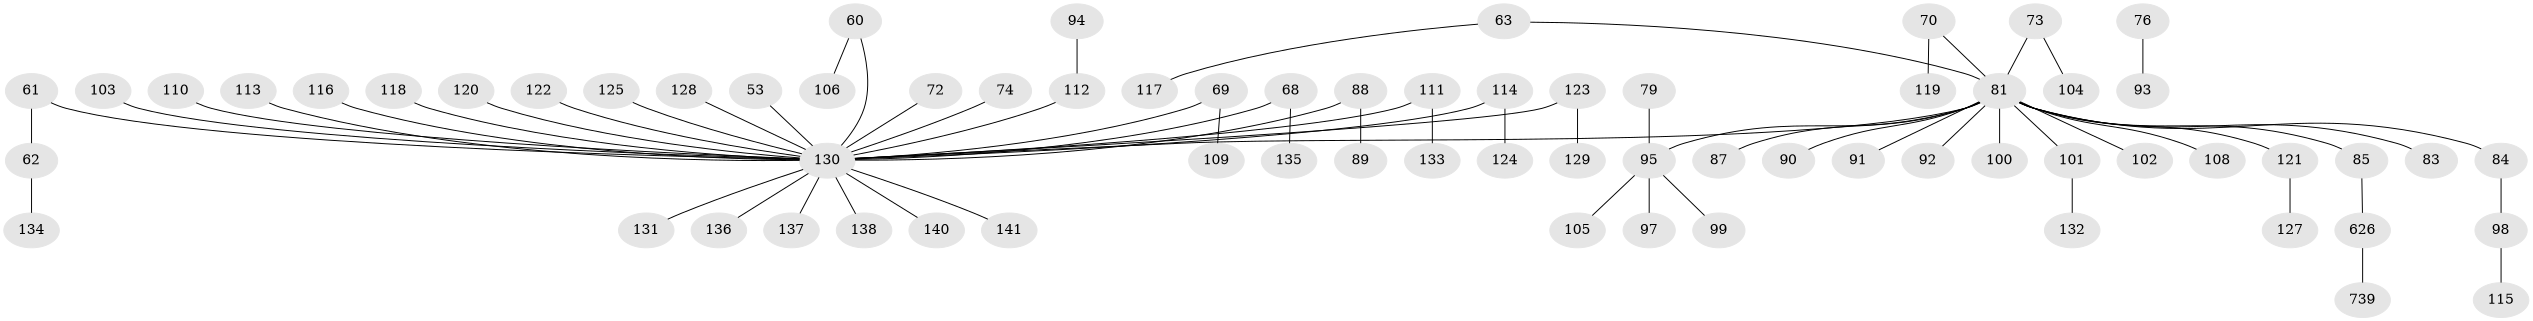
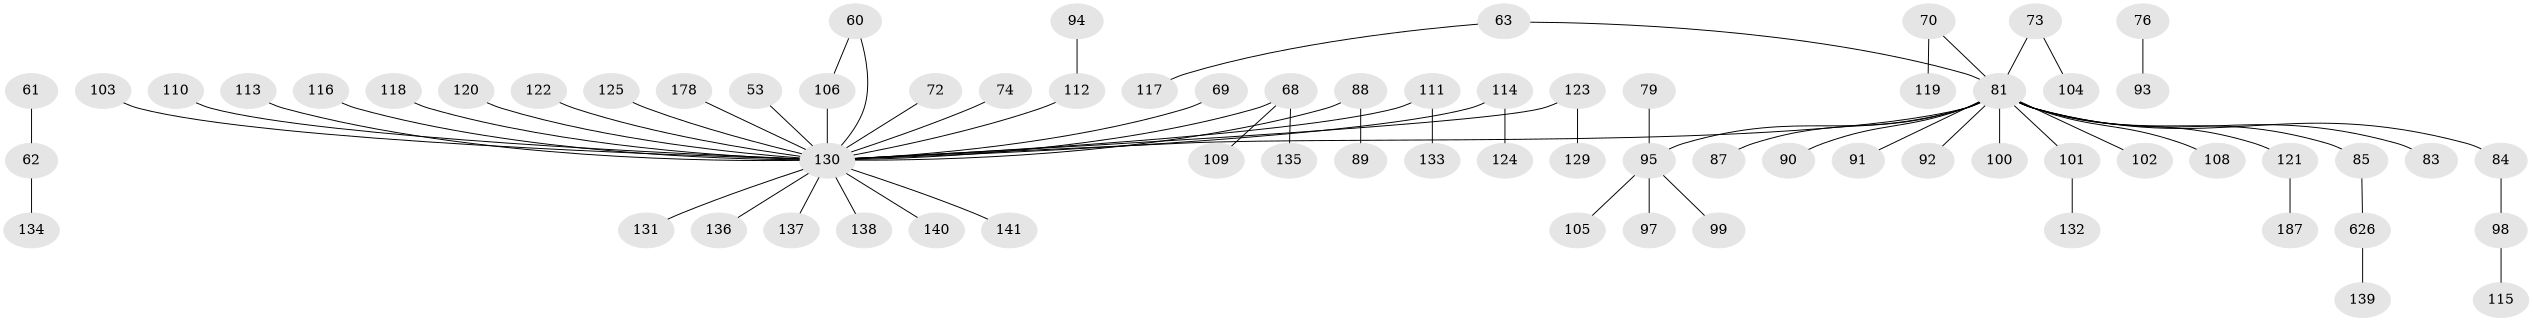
node "128": label "128" -> "178"
edge "69" -- "109": now "68" -- "109"
edge "61" -- "130": now "106" -- "130"
node "127": label "127" -> "187"
node "739": label "739" -> "139"
